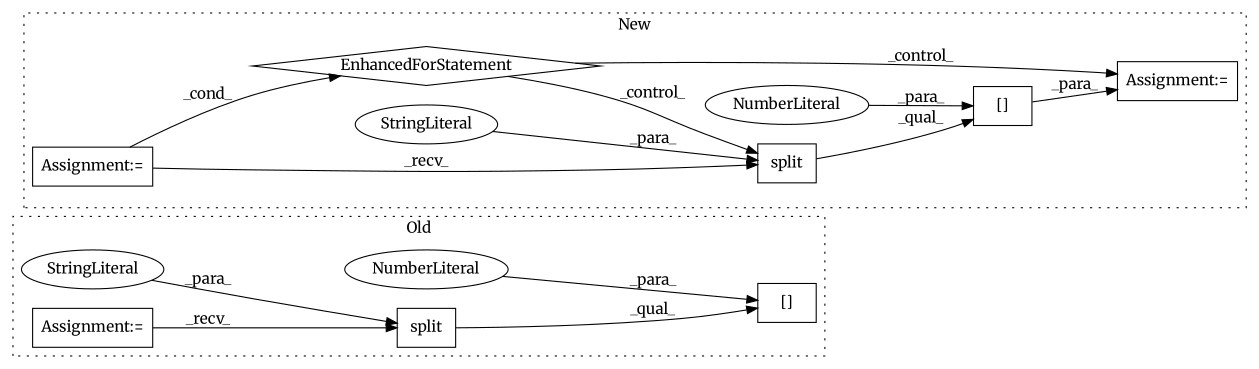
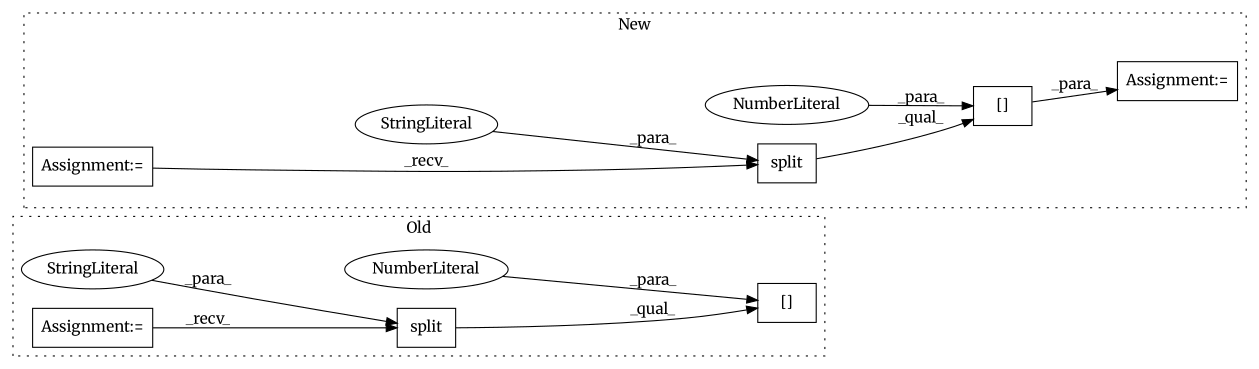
node "EnhancedForStatement": removed
